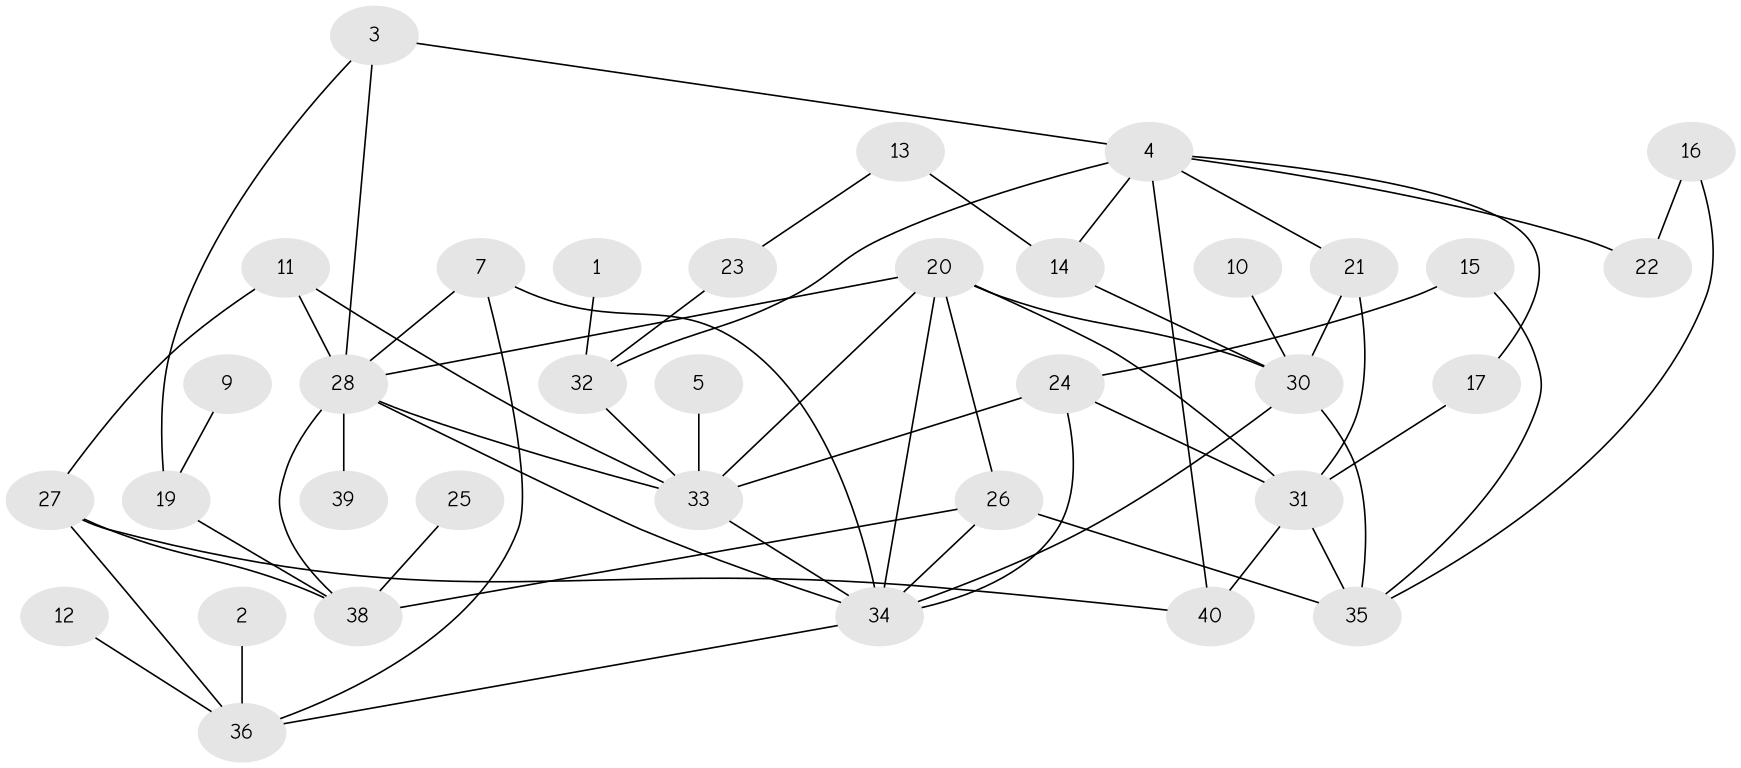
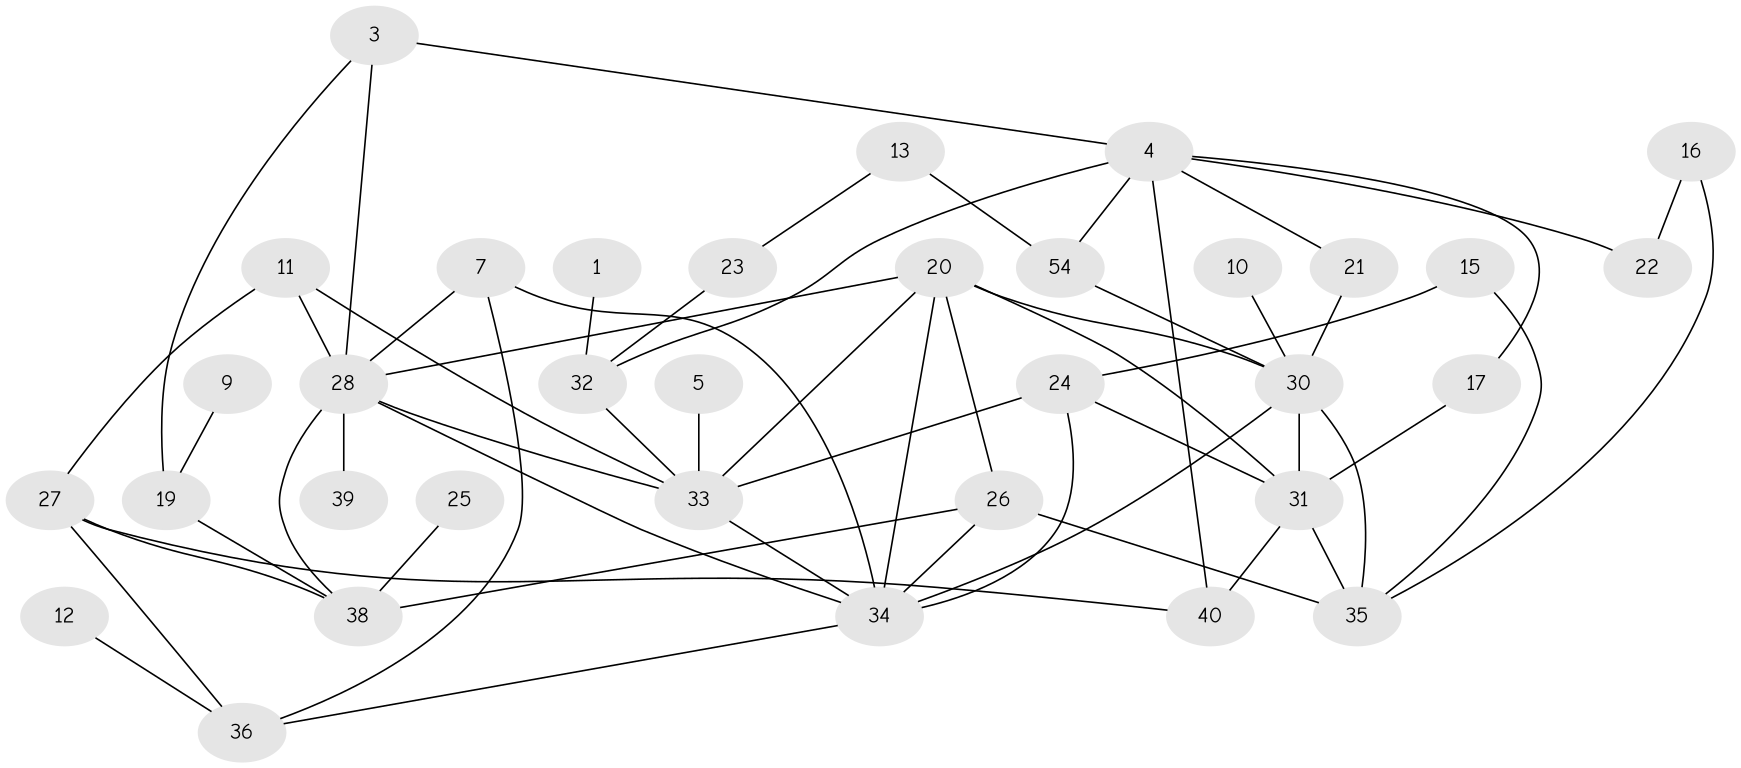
node "14": label "14" -> "54"
edge "21" -- "31": now "30" -- "31"
node "2": removed
